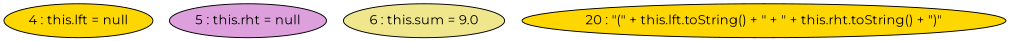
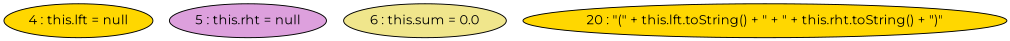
node "6 : this.sum = 9.0": label "6 : this.sum = 9.0" -> "6 : this.sum = 0.0"
